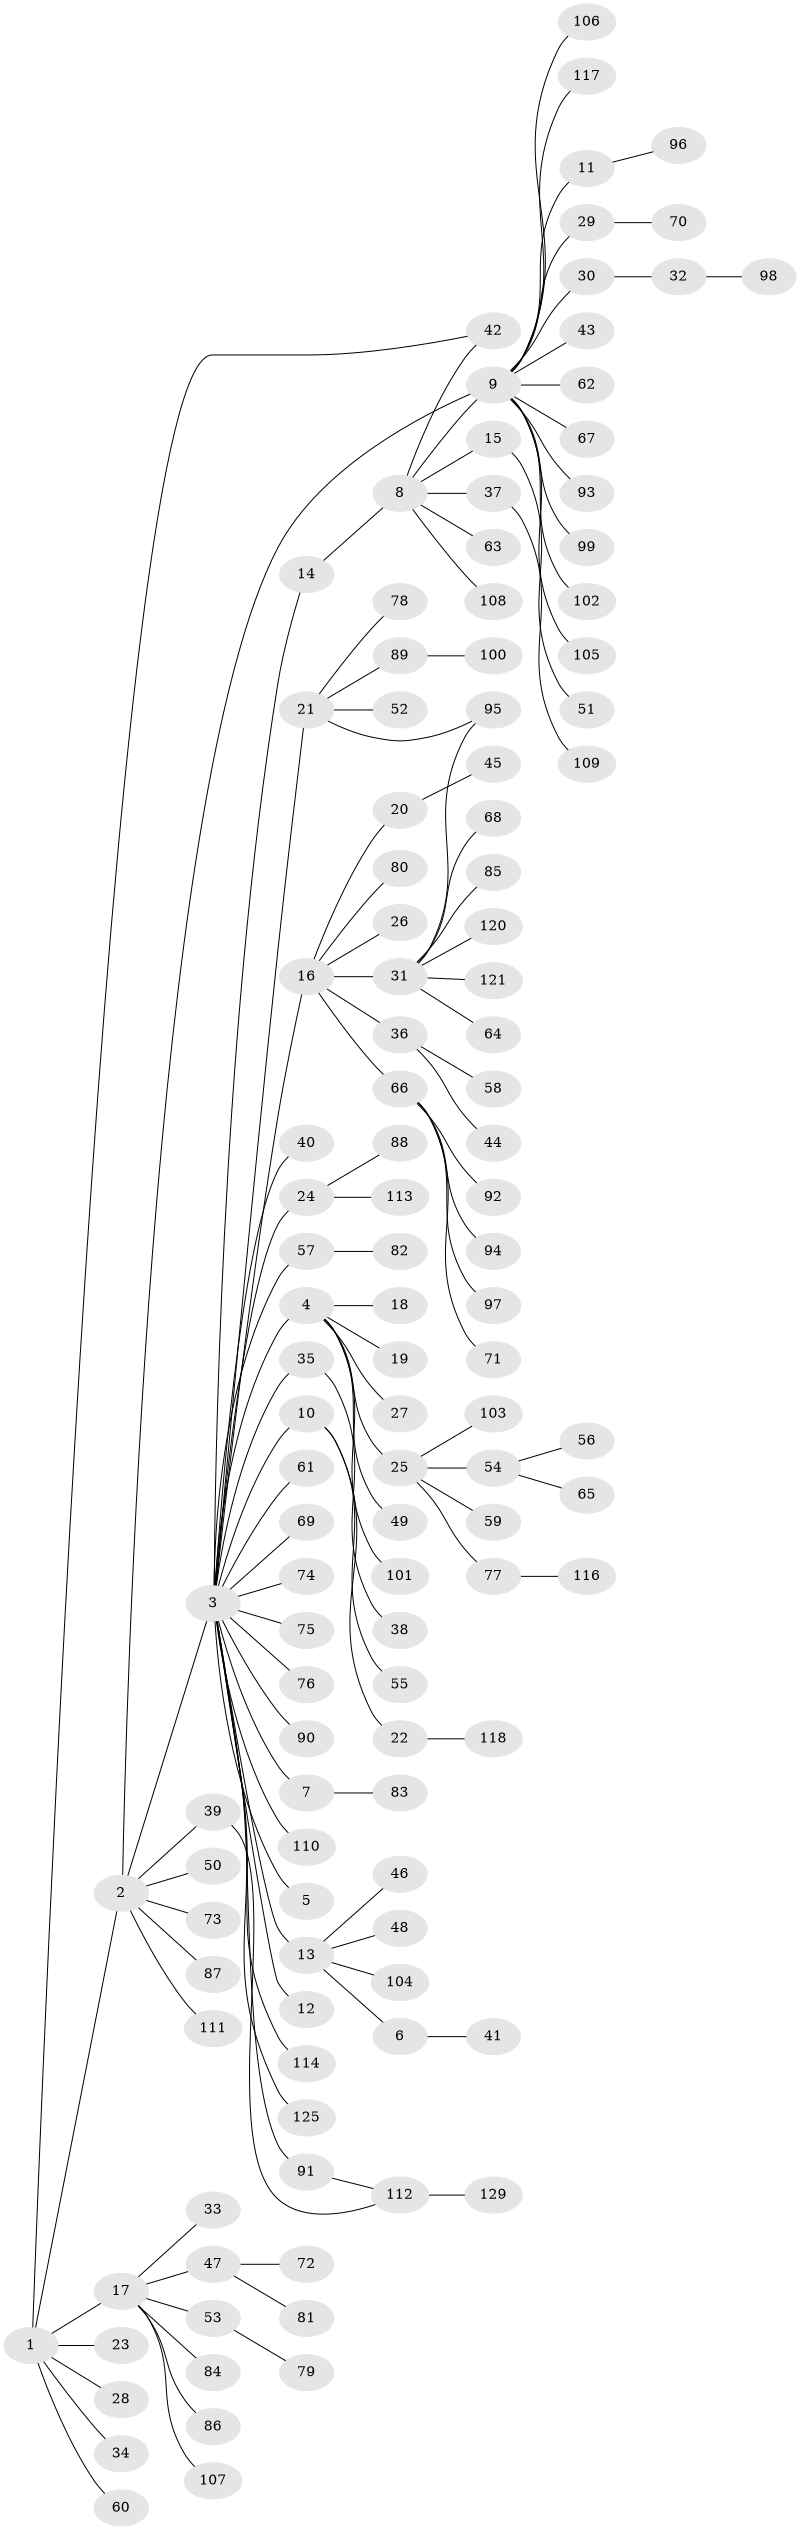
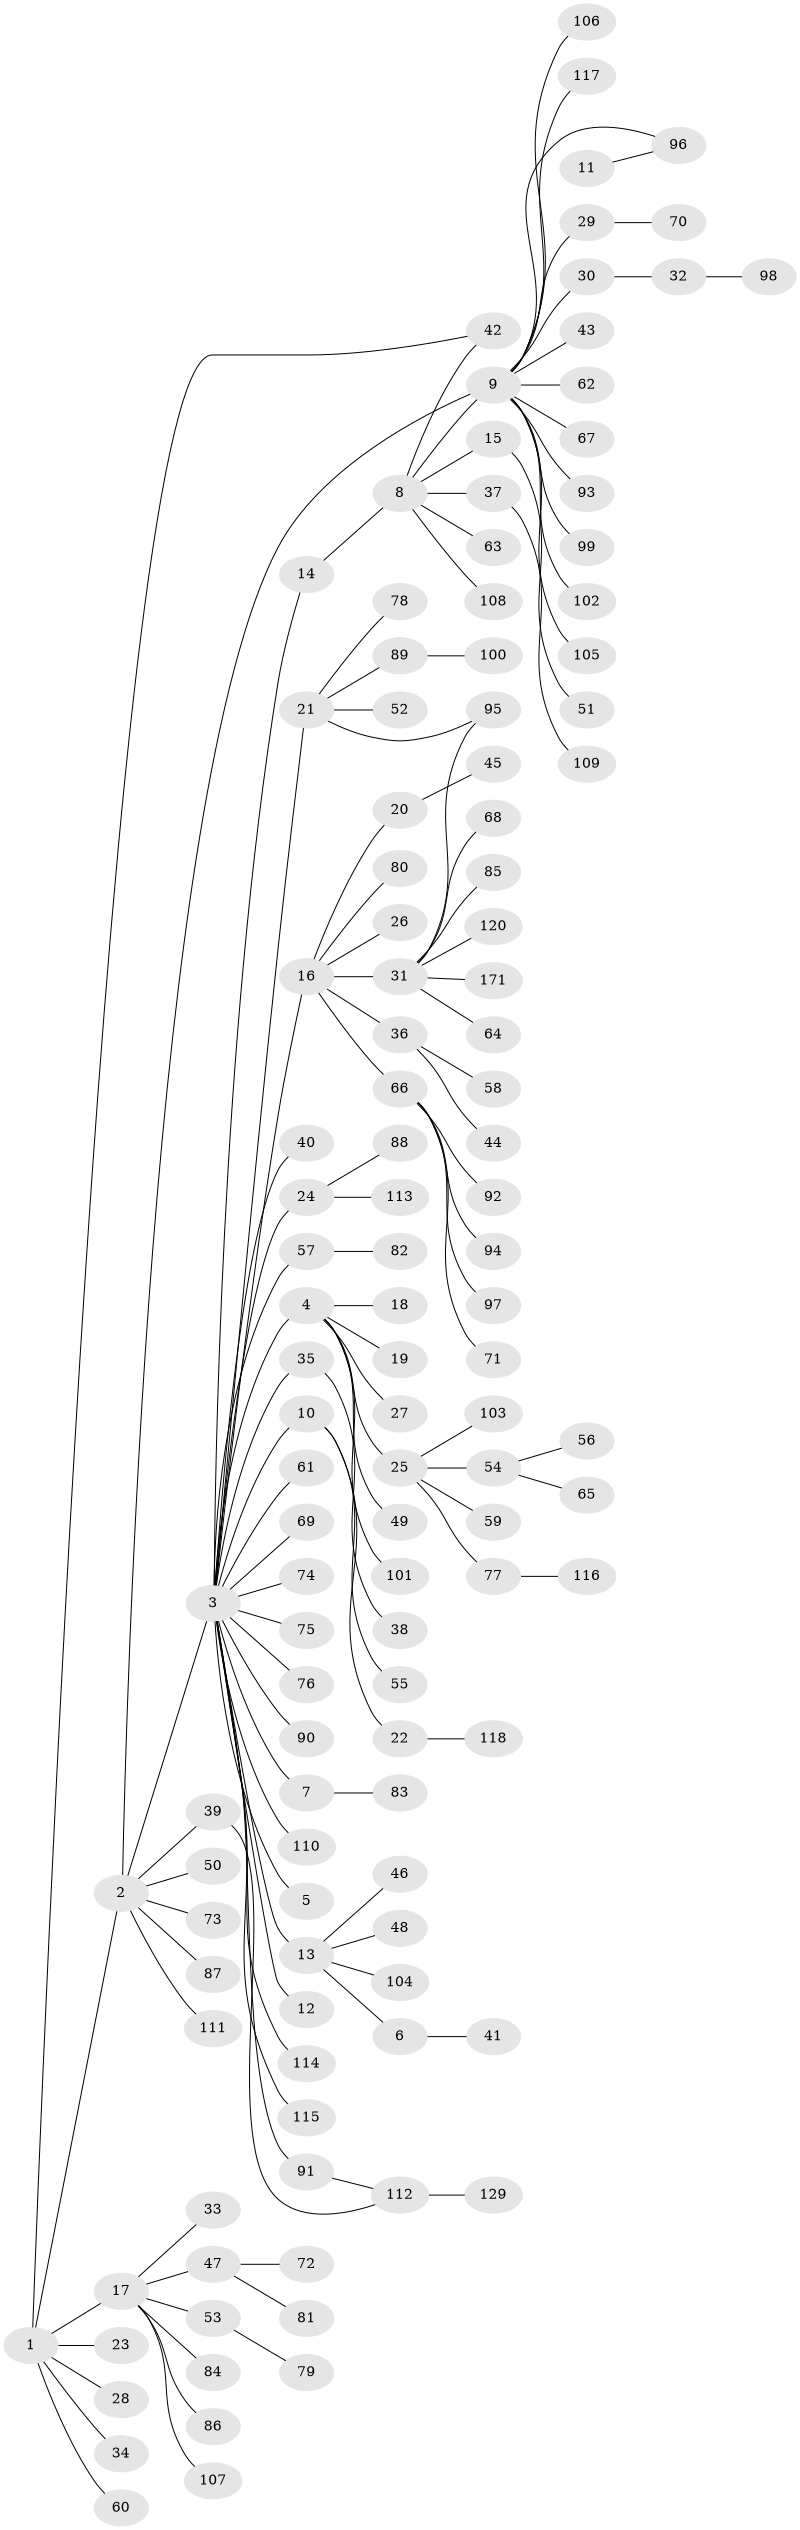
edge "11" -- "9": now "96" -- "9"
node "121": label "121" -> "171"
node "125": label "125" -> "115"
